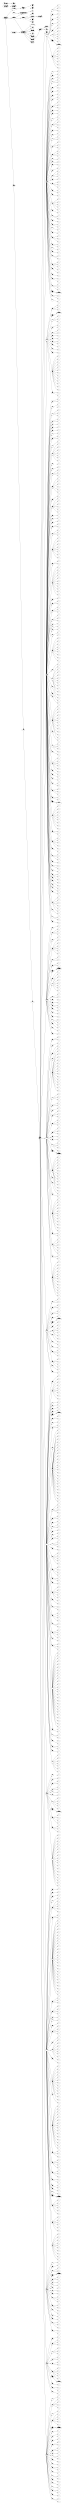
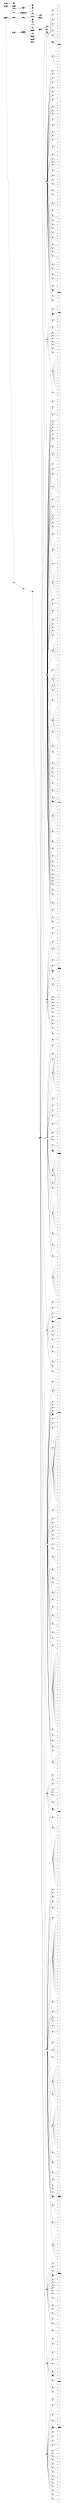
node "forename": added
